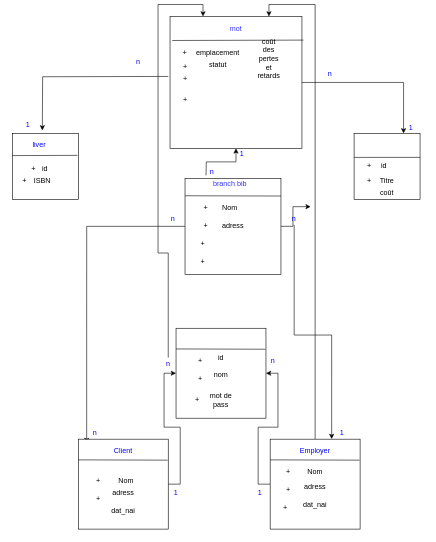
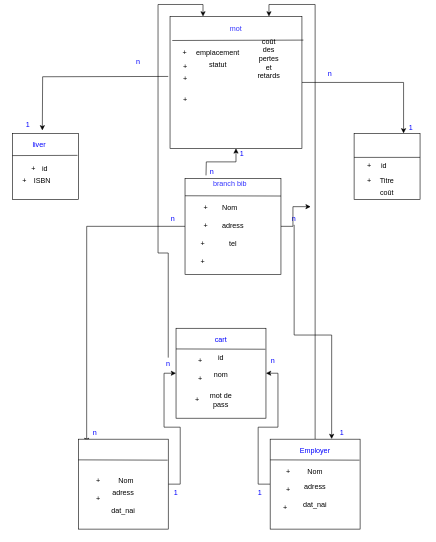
node "tel": added
node "cart": added
node "Client": removed
